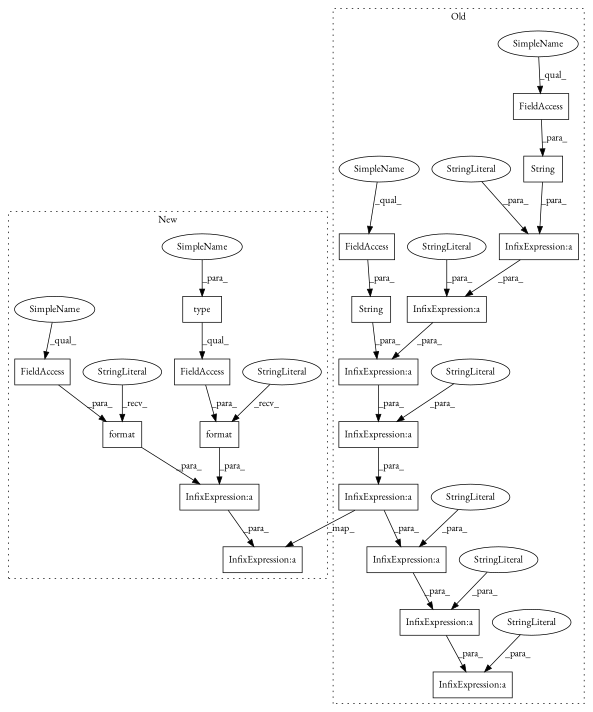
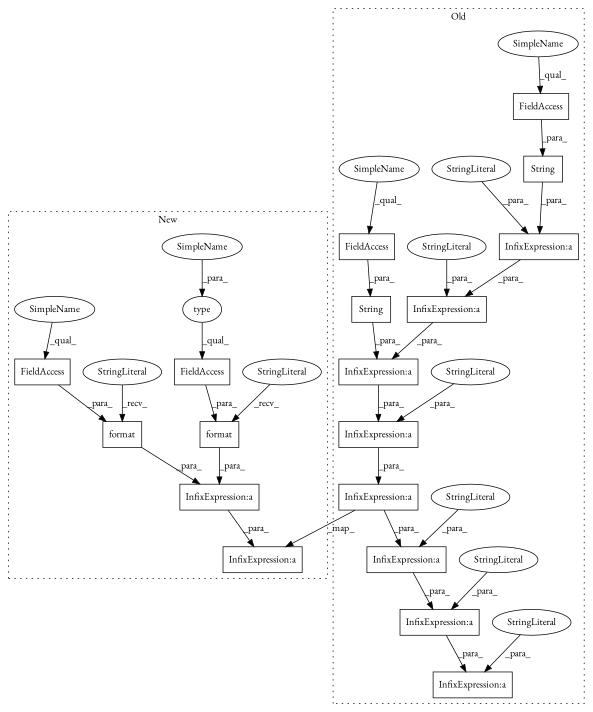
node "type": shape box -> ellipse
